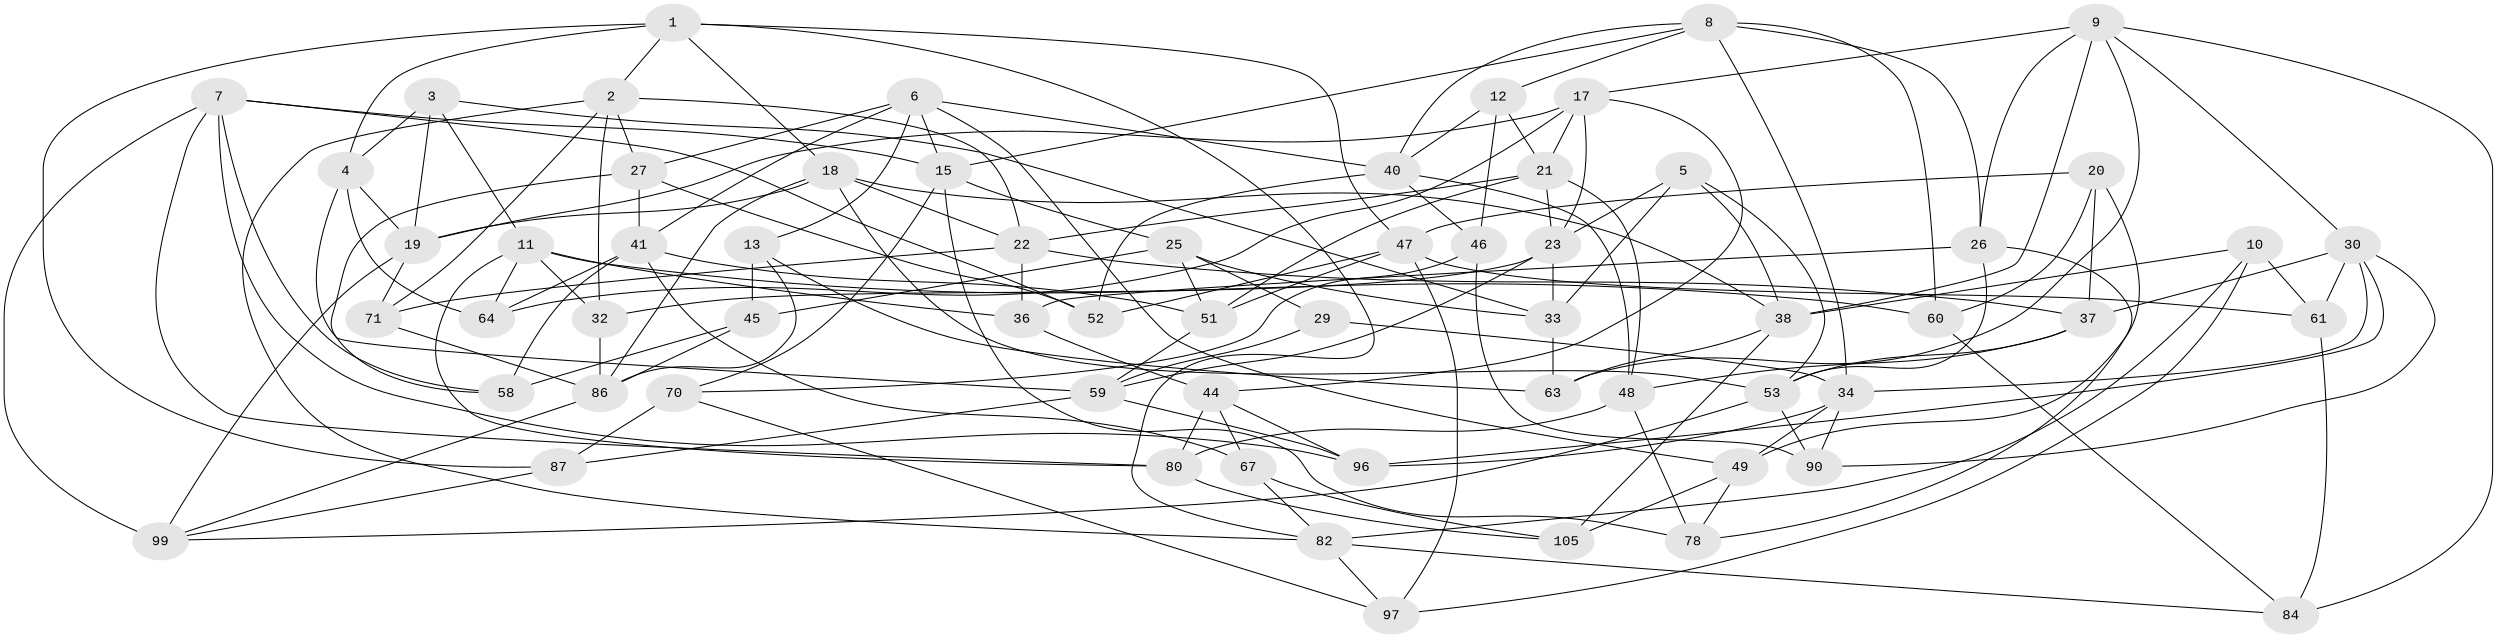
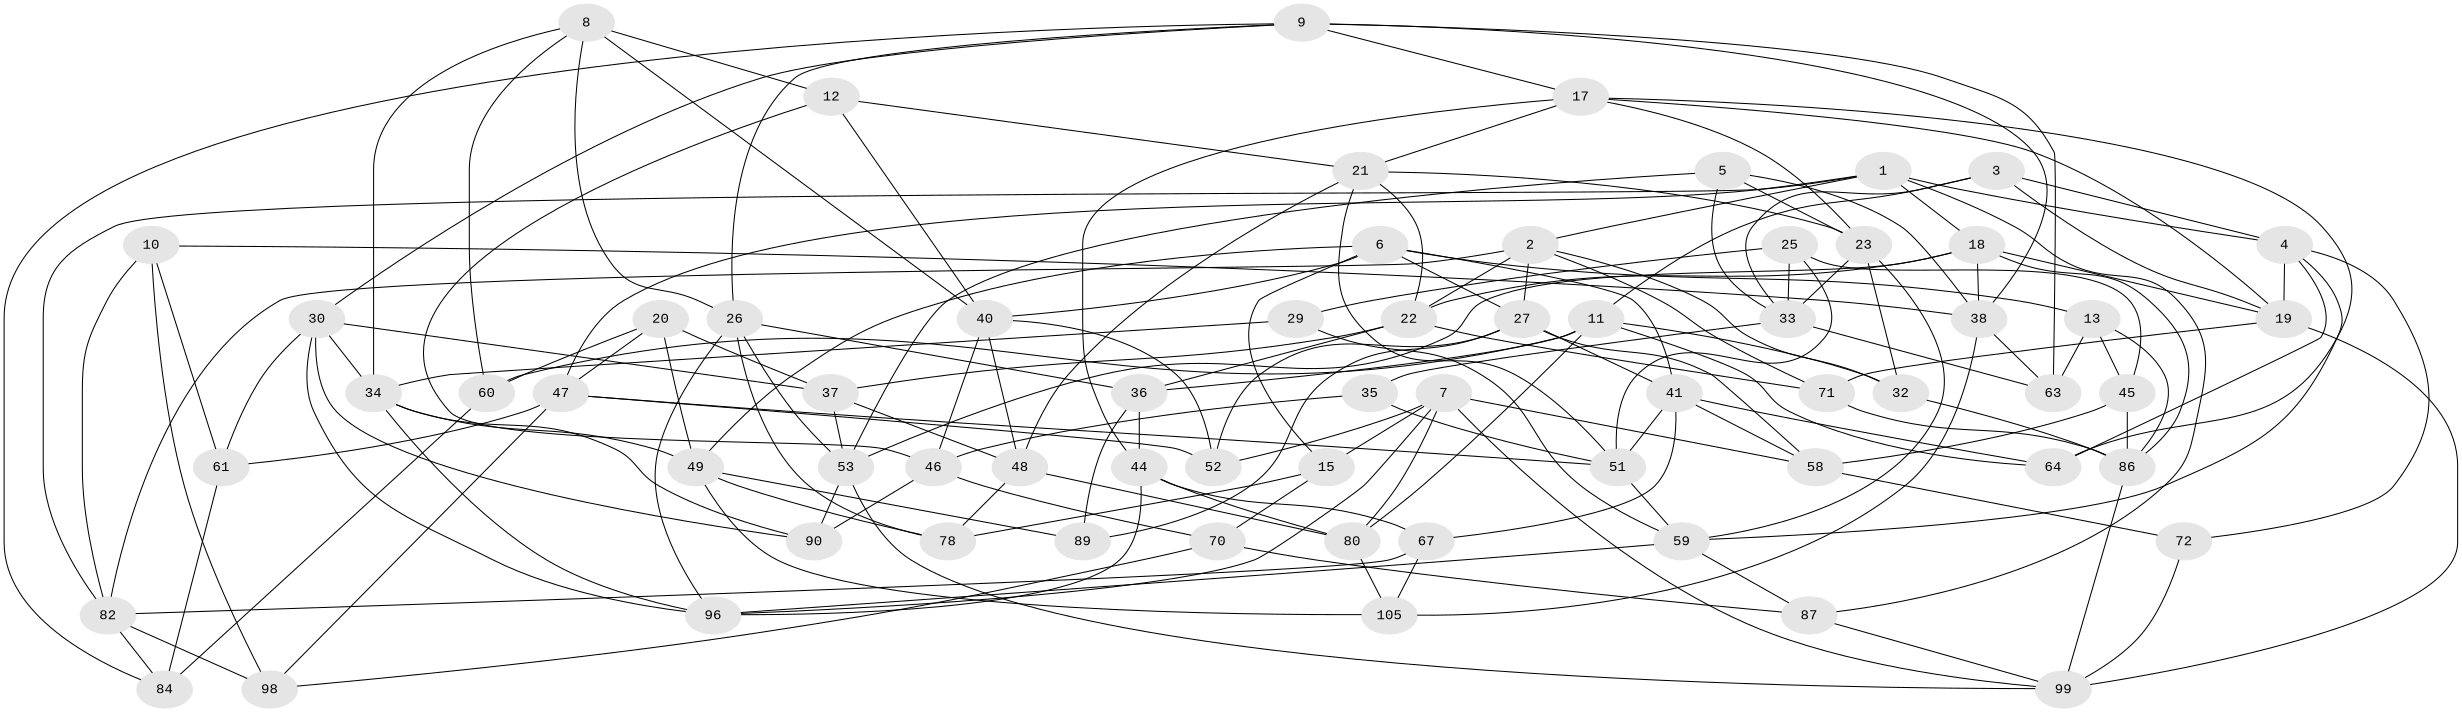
edge "8" -- "15": removed
edge "15" -- "25": removed
node "35": added
edge "26" -- "96": added
node "89": added
node "72": added
node "97": label "97" -> "98"
